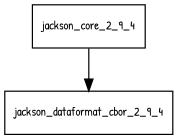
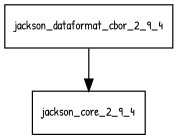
edge "jackson_core_2_9_4" -> "jackson_dataformat_cbor_2_9_4": reversed
